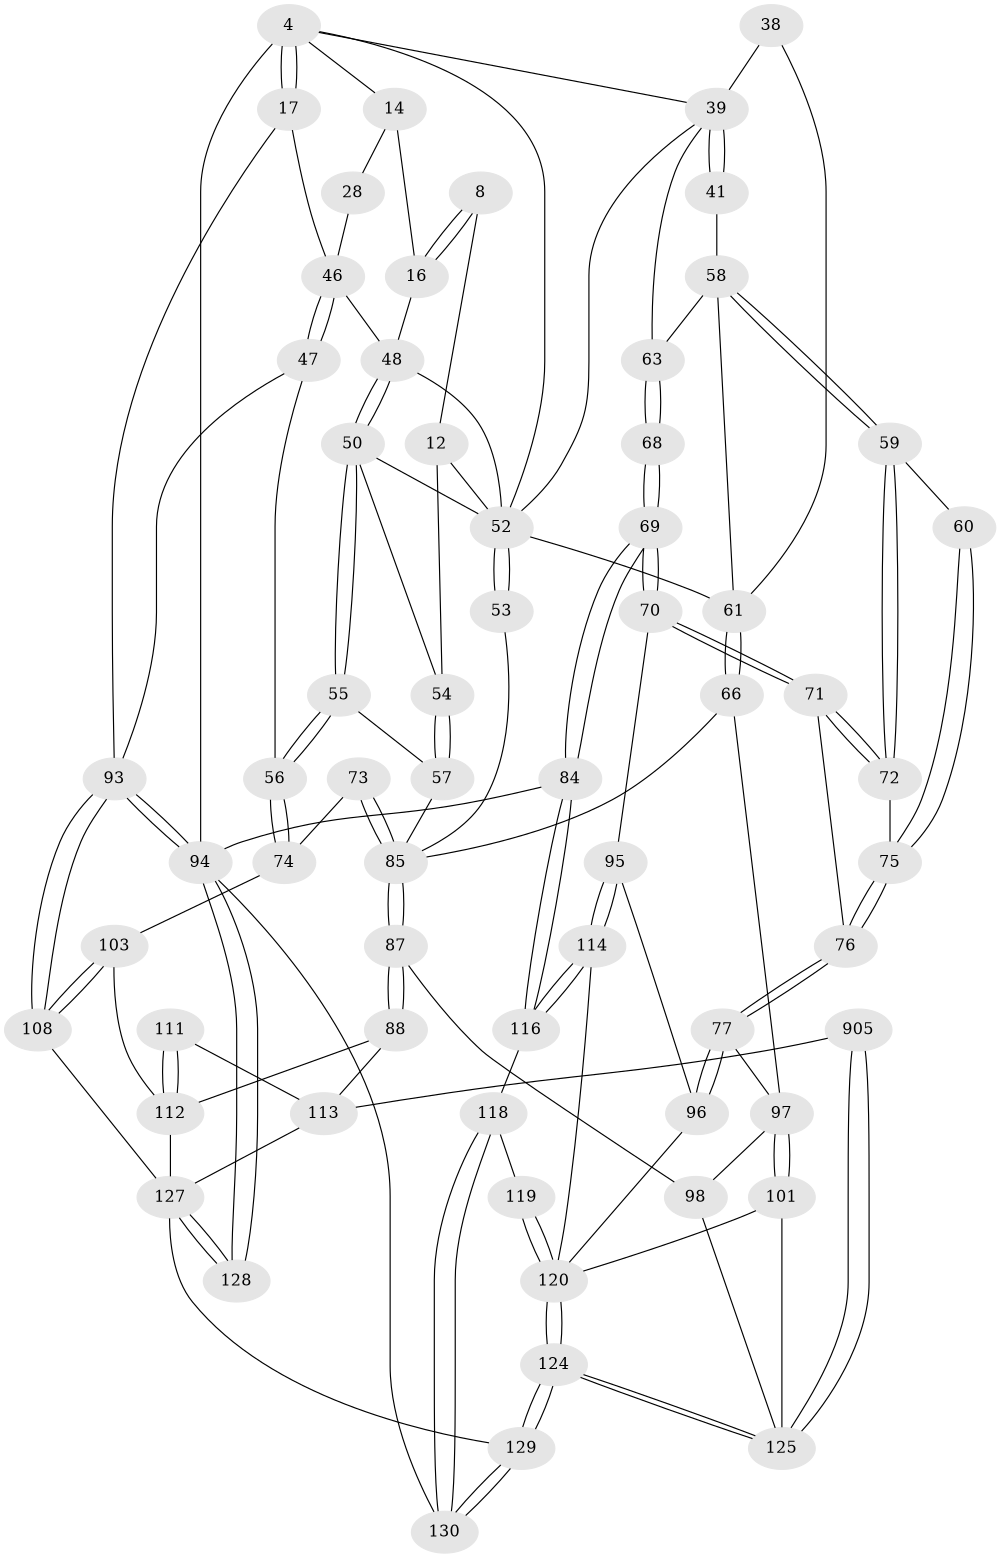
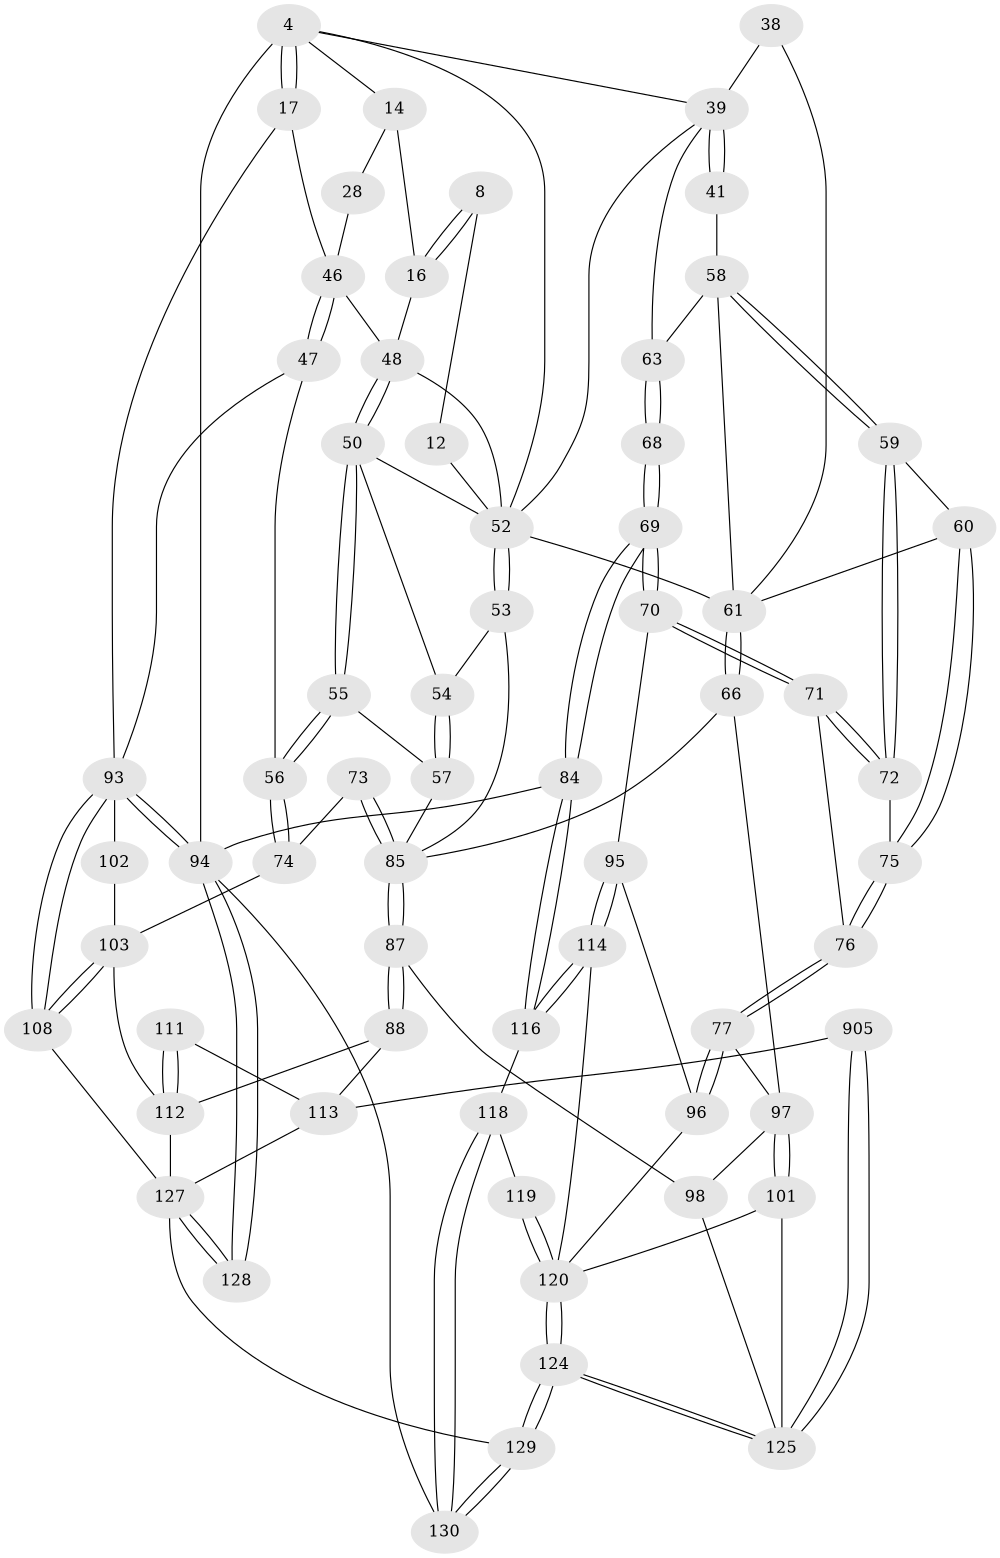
edge "12" -- "54": now "53" -- "54"
edge "60" -- "61": added
node "102": added
